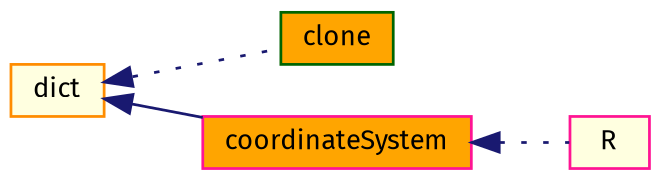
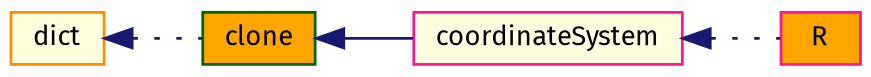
edge "coordinateSystem" -> "dict": now "coordinateSystem" -> "clone"
node "coordinateSystem": fillcolor orange -> lightyellow
node "R": fillcolor lightyellow -> orange
